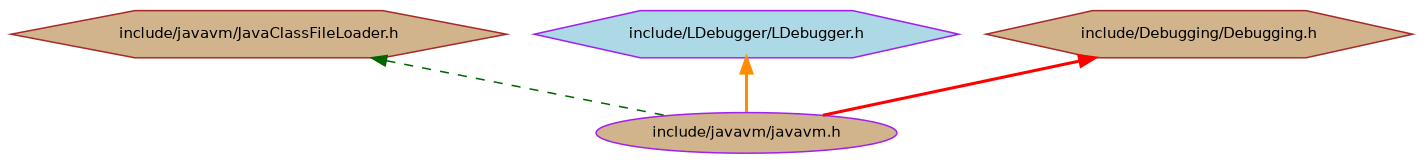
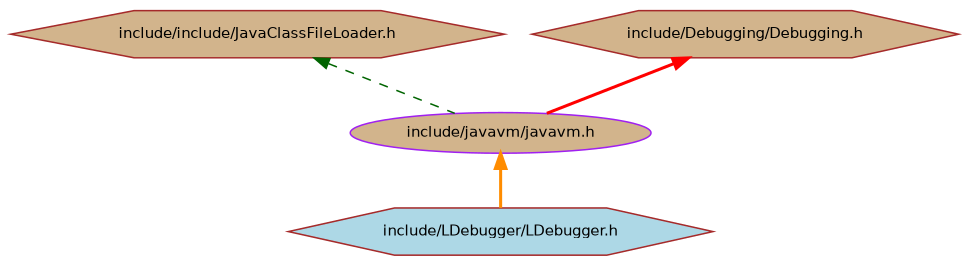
node "include/javavm/JavaClassFileLoader.h": label "include/javavm/JavaClassFileLoader.h" -> "include/include/JavaClassFileLoader.h"
node "include/LDebugger/LDebugger.h": color purple -> brown
edge "include/javavm/javavm.h" -> "include/LDebugger/LDebugger.h": reversed
